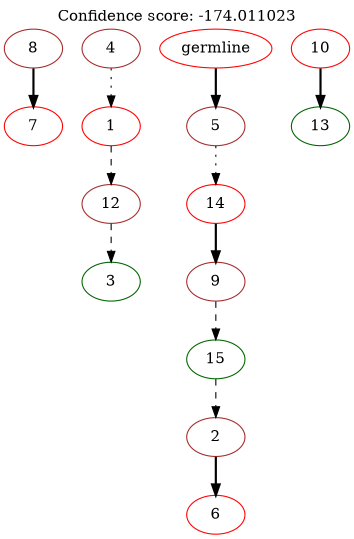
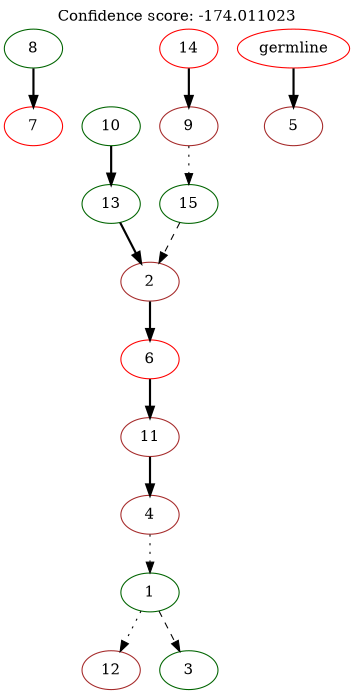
node "8": color brown -> darkgreen
node "10": color red -> darkgreen
node "1": color red -> darkgreen
edge "1" -> "12": style dashed -> dotted
edge "5" -> "14": removed
edge "12" -> "3": now "1" -> "3"
edge "13" -> "2": added
edge "9" -> "15": style dashed -> dotted
node "11": added
